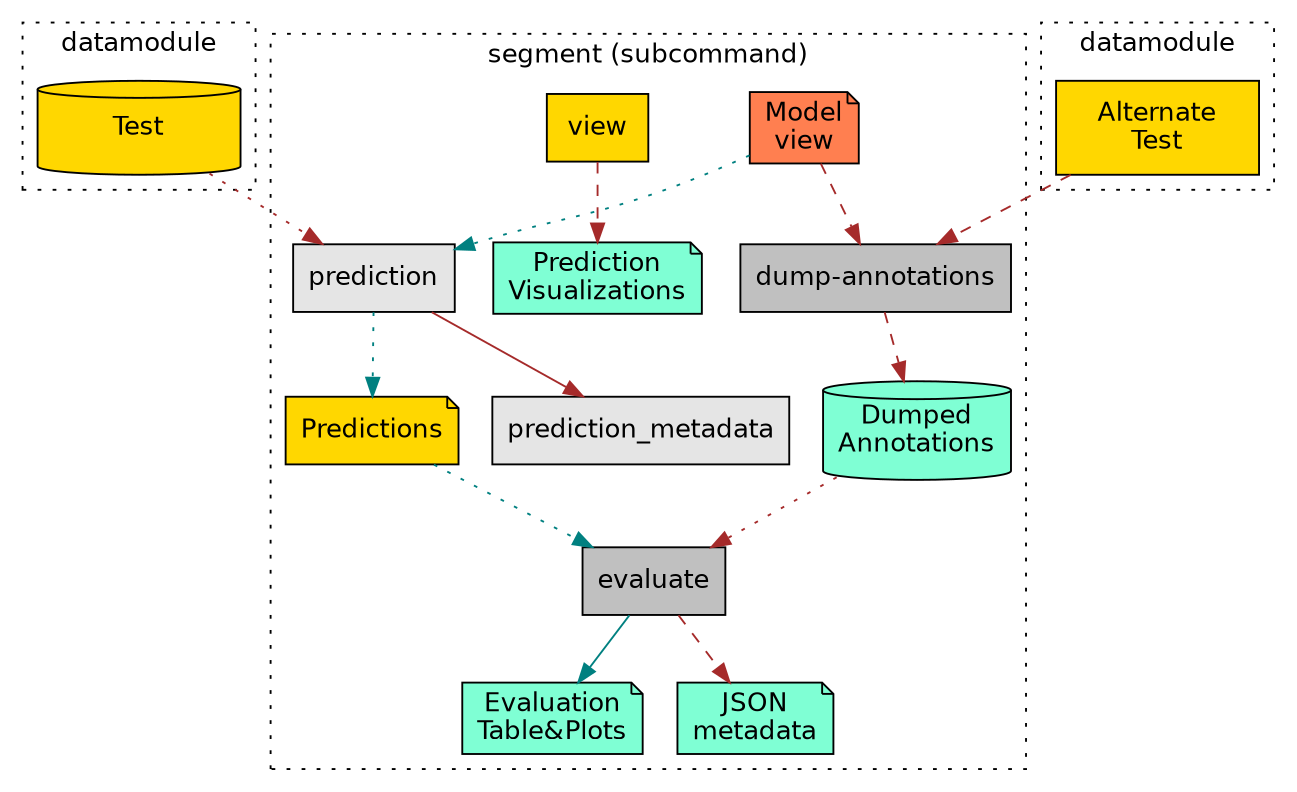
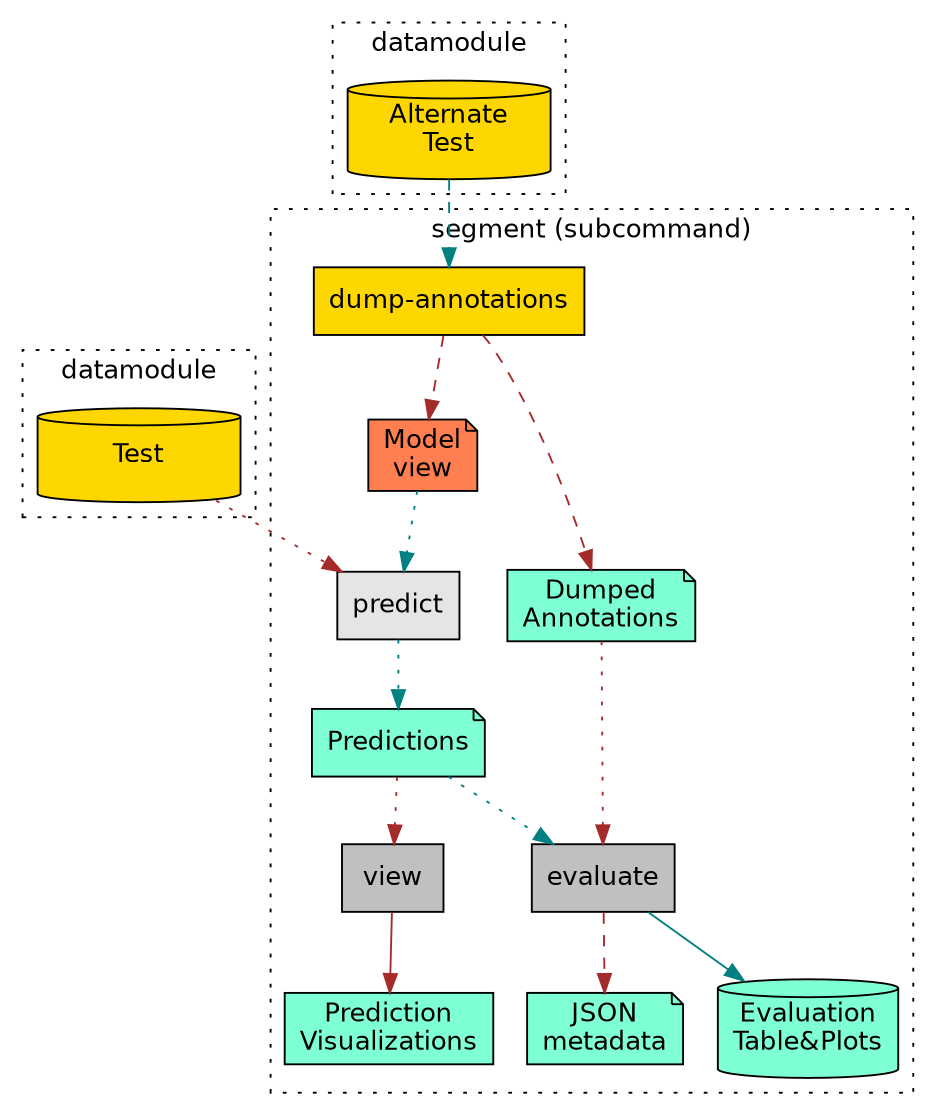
node "view": fillcolor gold -> gray
node "Alternate Test": shape box -> cylinder
edge "view" -> "Prediction Visualizations": style dashed -> solid
edge "Model view" -> "dump-annotations": reversed
edge "Alternate Test" -> "dump-annotations": color brown -> teal
node "prediction": label "prediction" -> "predict"
node "Prediction Visualizations": shape note -> box
node "dump-annotations": fillcolor gray -> gold
node "Predictions": fillcolor gold -> aquamarine
node "prediction_metadata": removed
node "Dumped Annotations": shape cylinder -> note
node "Evaluation Table&Plots": shape note -> cylinder
edge "Predictions" -> "view": added
